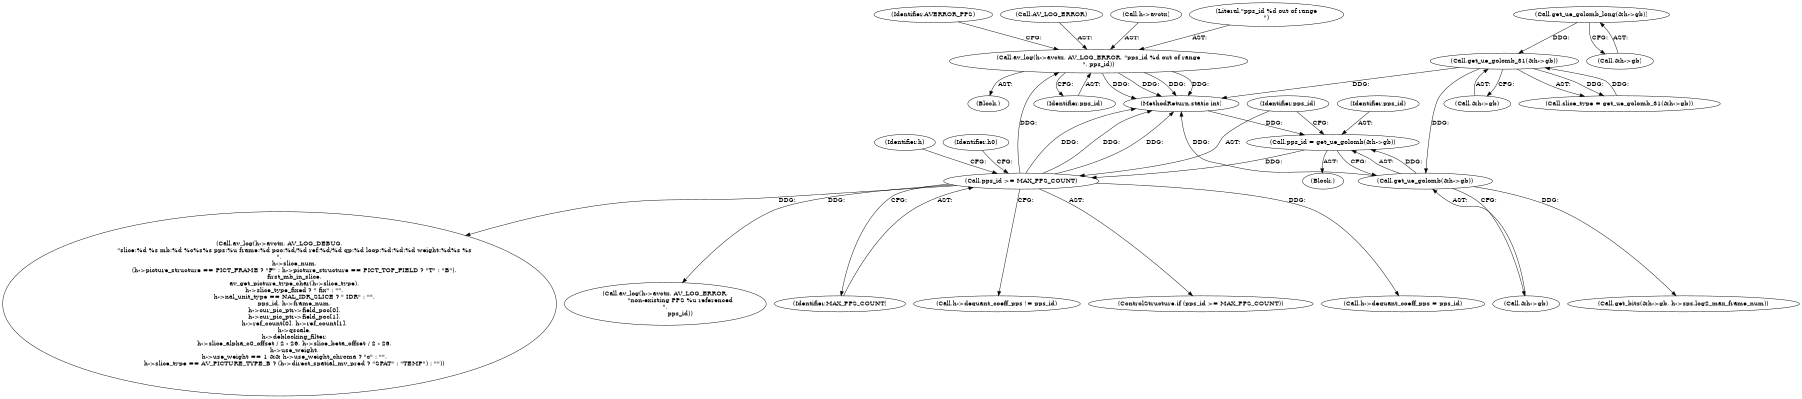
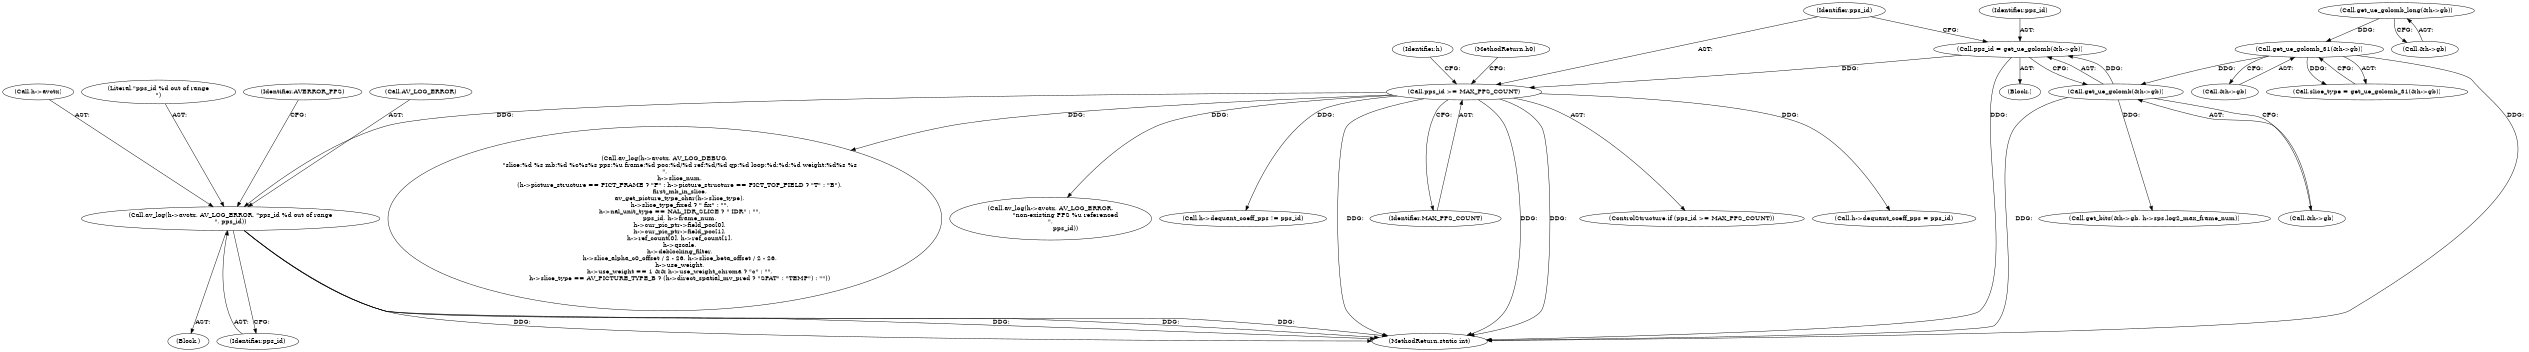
edge "(Call,slice_type = get_ue_golomb_31(&h->gb))" -> "(Call,get_ue_golomb_31(&h->gb))": label "DDG: " -> "CFG: "
edge "(MethodReturn,static int)" -> "(Call,pps_id = get_ue_golomb(&h->gb))": reversed
node "(Identifier,h0)": label "(Identifier,h0)" -> "(MethodReturn,h0)"
edge "(Call,pps_id >= MAX_PPS_COUNT)" -> "(Call,h->dequant_coeff_pps != pps_id)": label "CFG: " -> "DDG: "
